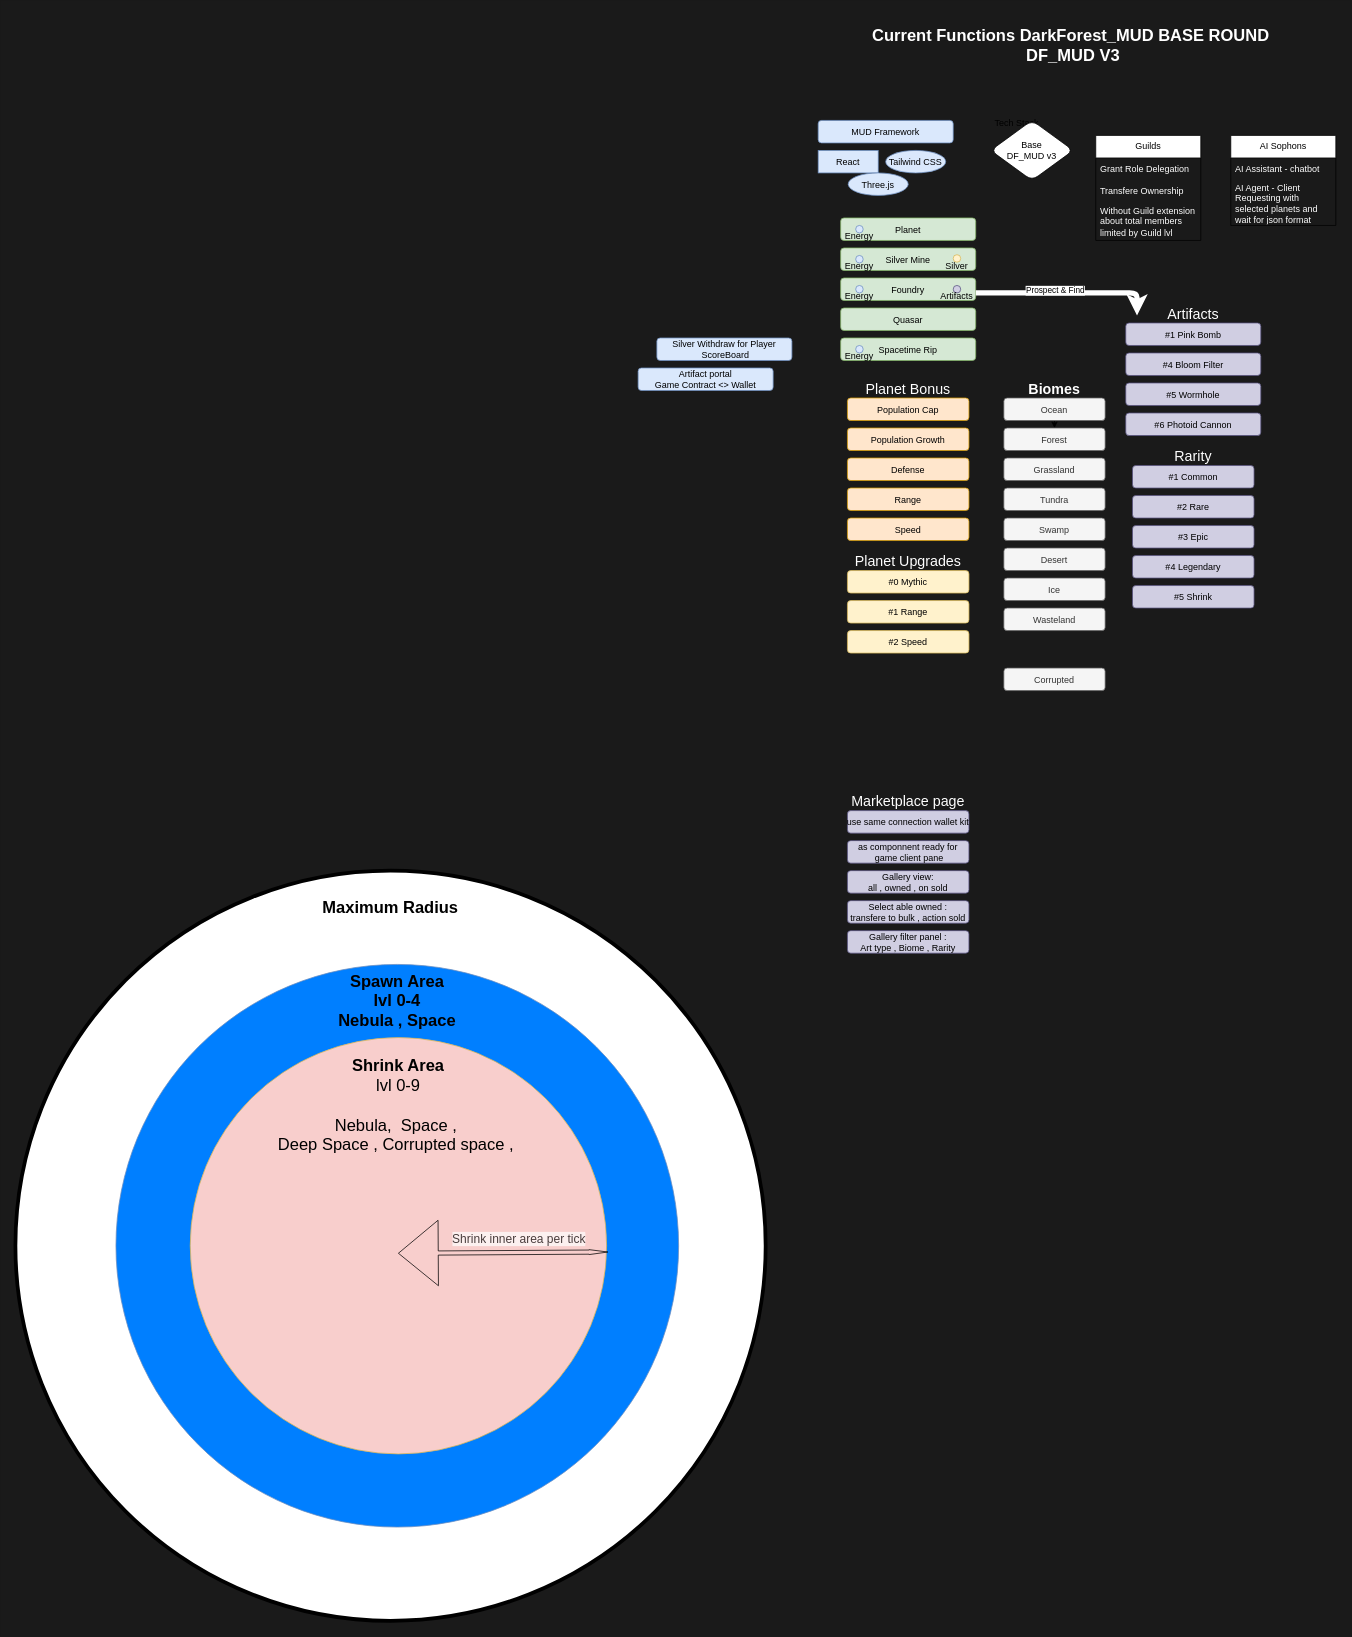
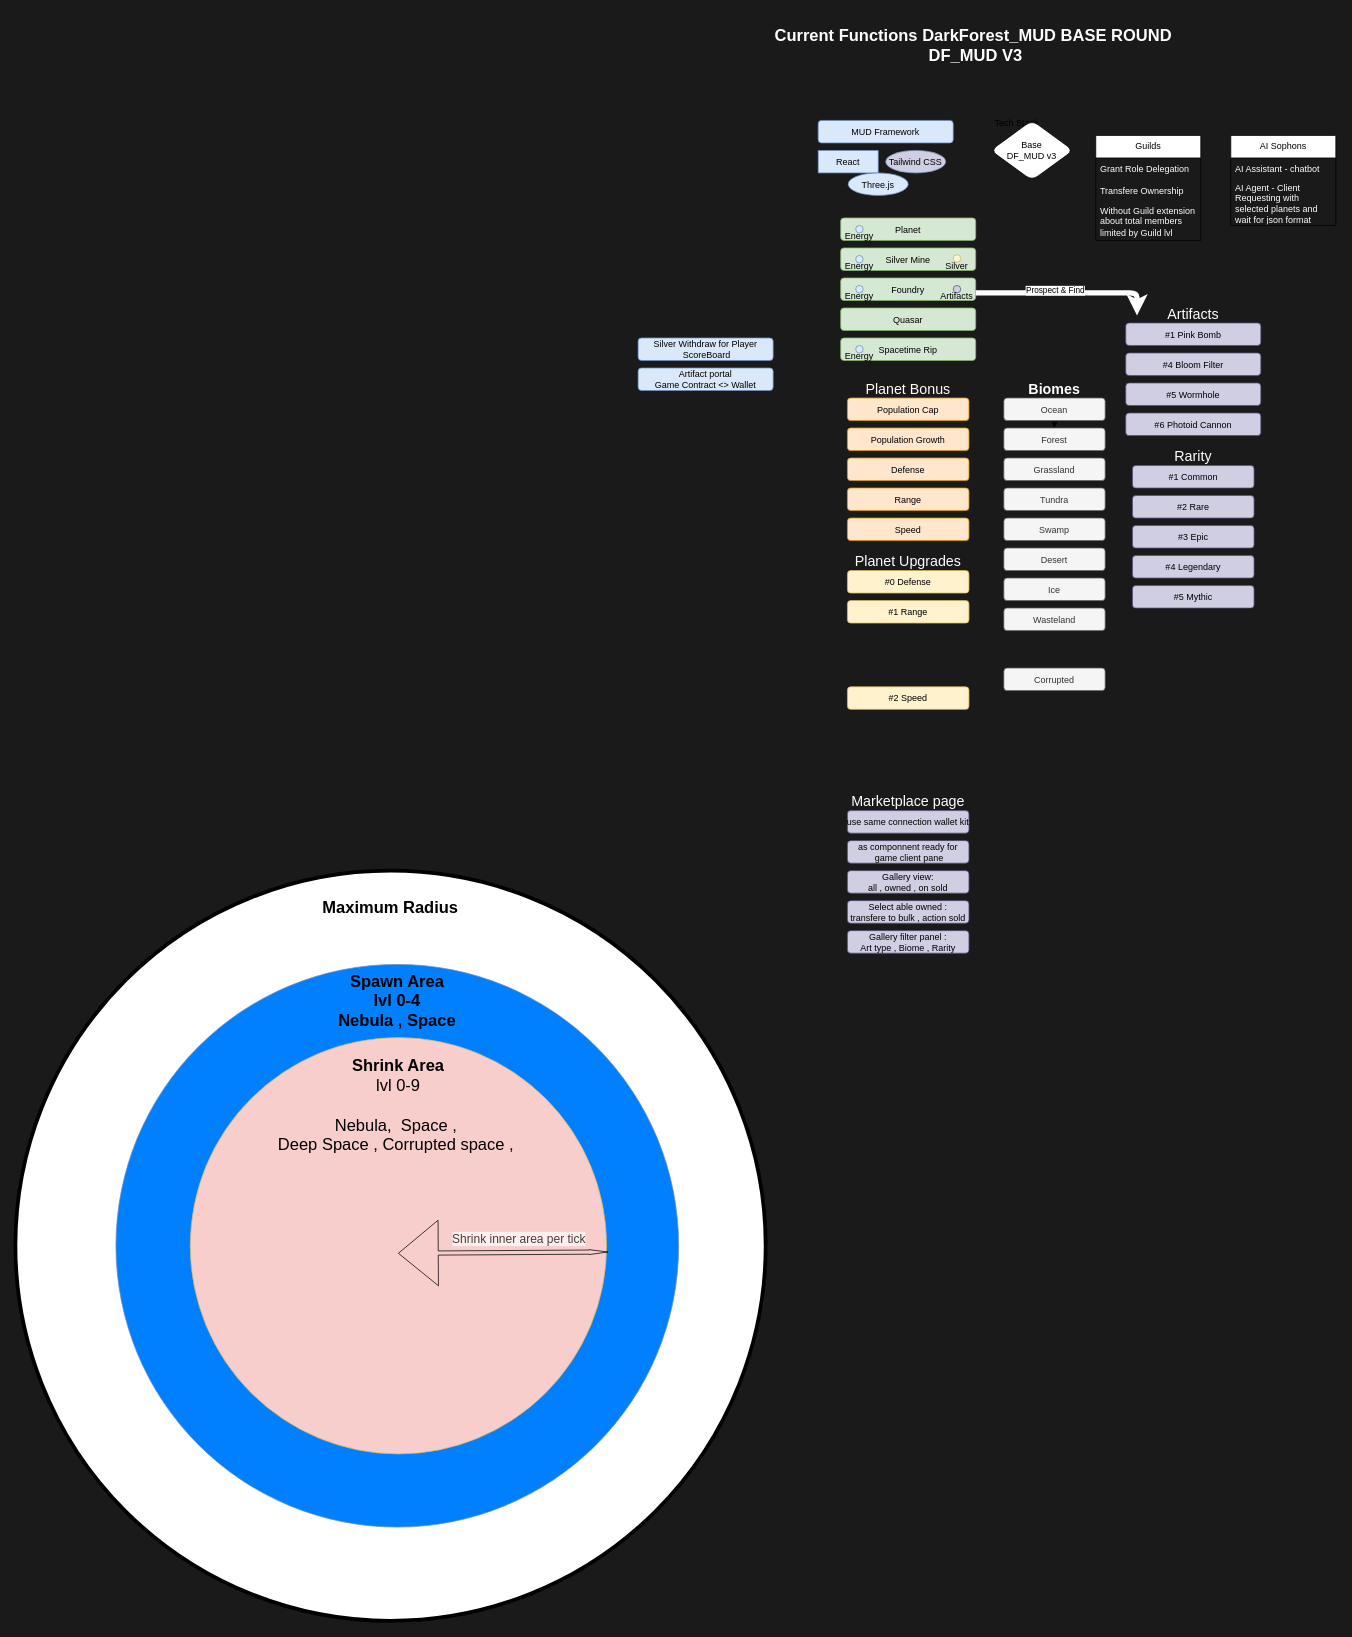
node "Current Functions DarkForest_MUD BASE ROUND DF_MUD V3": moved (1073, 45) -> (975, 45)
node "Tailwind CSS": fillcolor #dae8fc -> #d0cee2
node "Silver Withdraw for Player ScoreBoard": moved (724, 349) -> (705, 349)
node "#0 Mythic": label "#0 Mythic" -> "#0 Defense"
node "#5 Shrink": label "#5 Shrink" -> "#5 Mythic"
node "#2 Speed": moved (908, 642) -> (908, 698)
